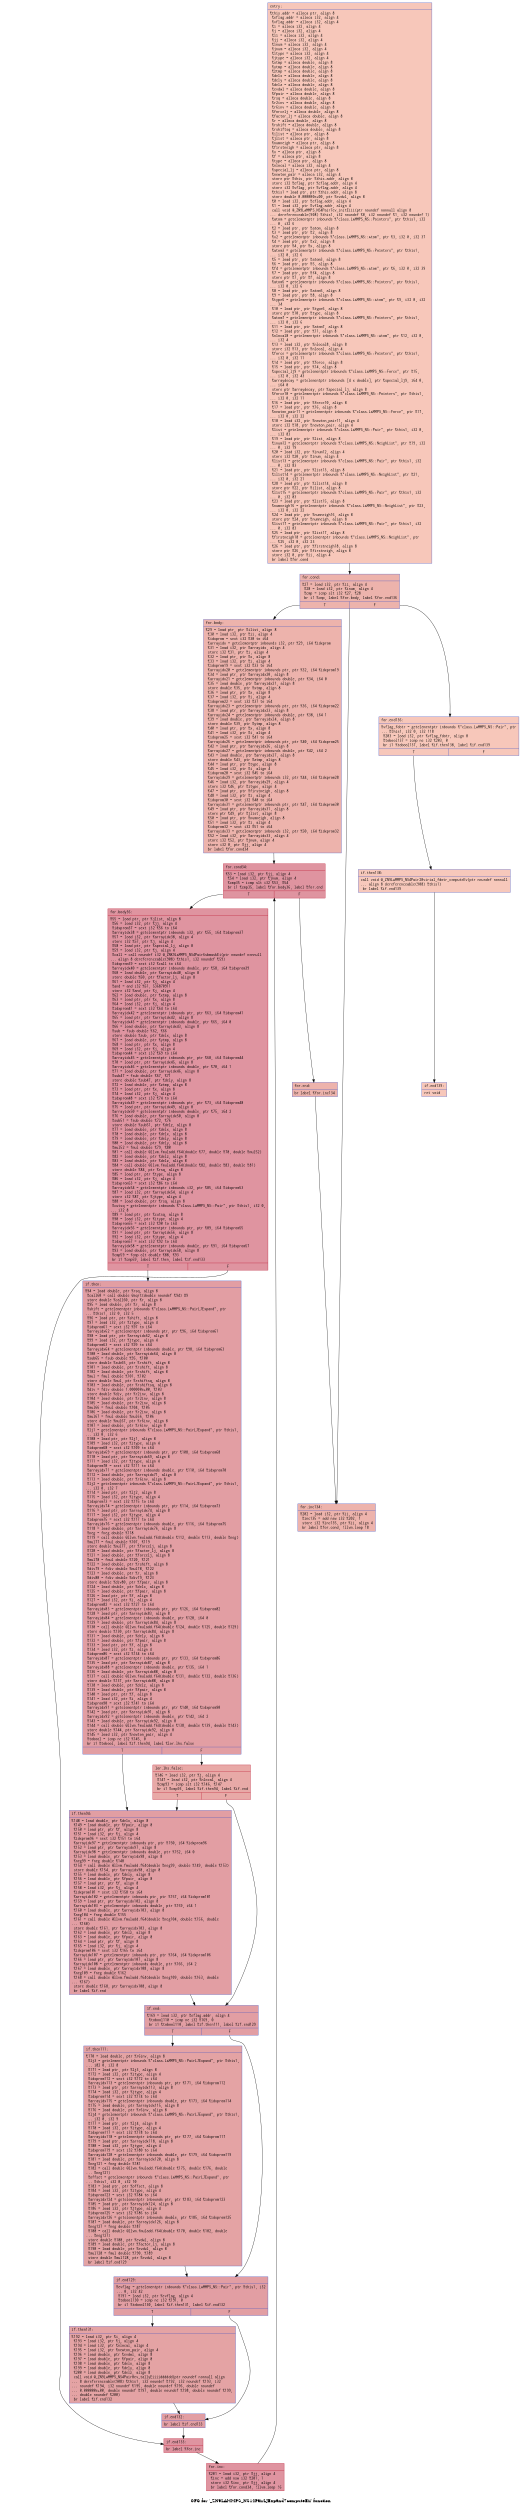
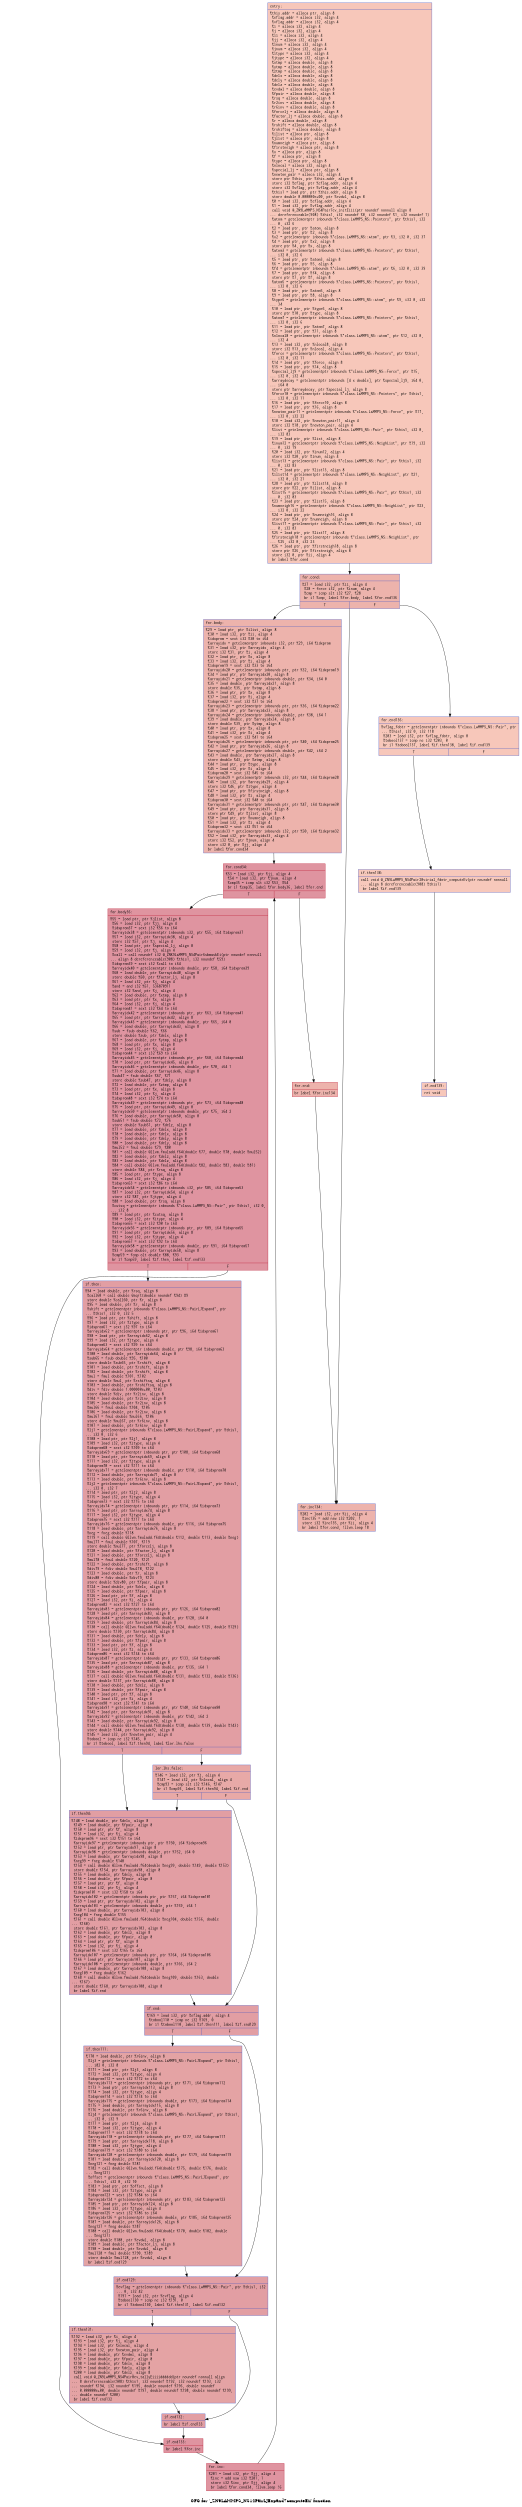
node "for.cond:": text "%28 = load i32, ptr %inum, align 4" -> "%28 = force i32, ptr %inum, align 4"
node "for.end:": color #3d50c3ff -> #b70d28ff
node "lor.lhs.false:": color #b70d28ff -> #3d50c3ff
